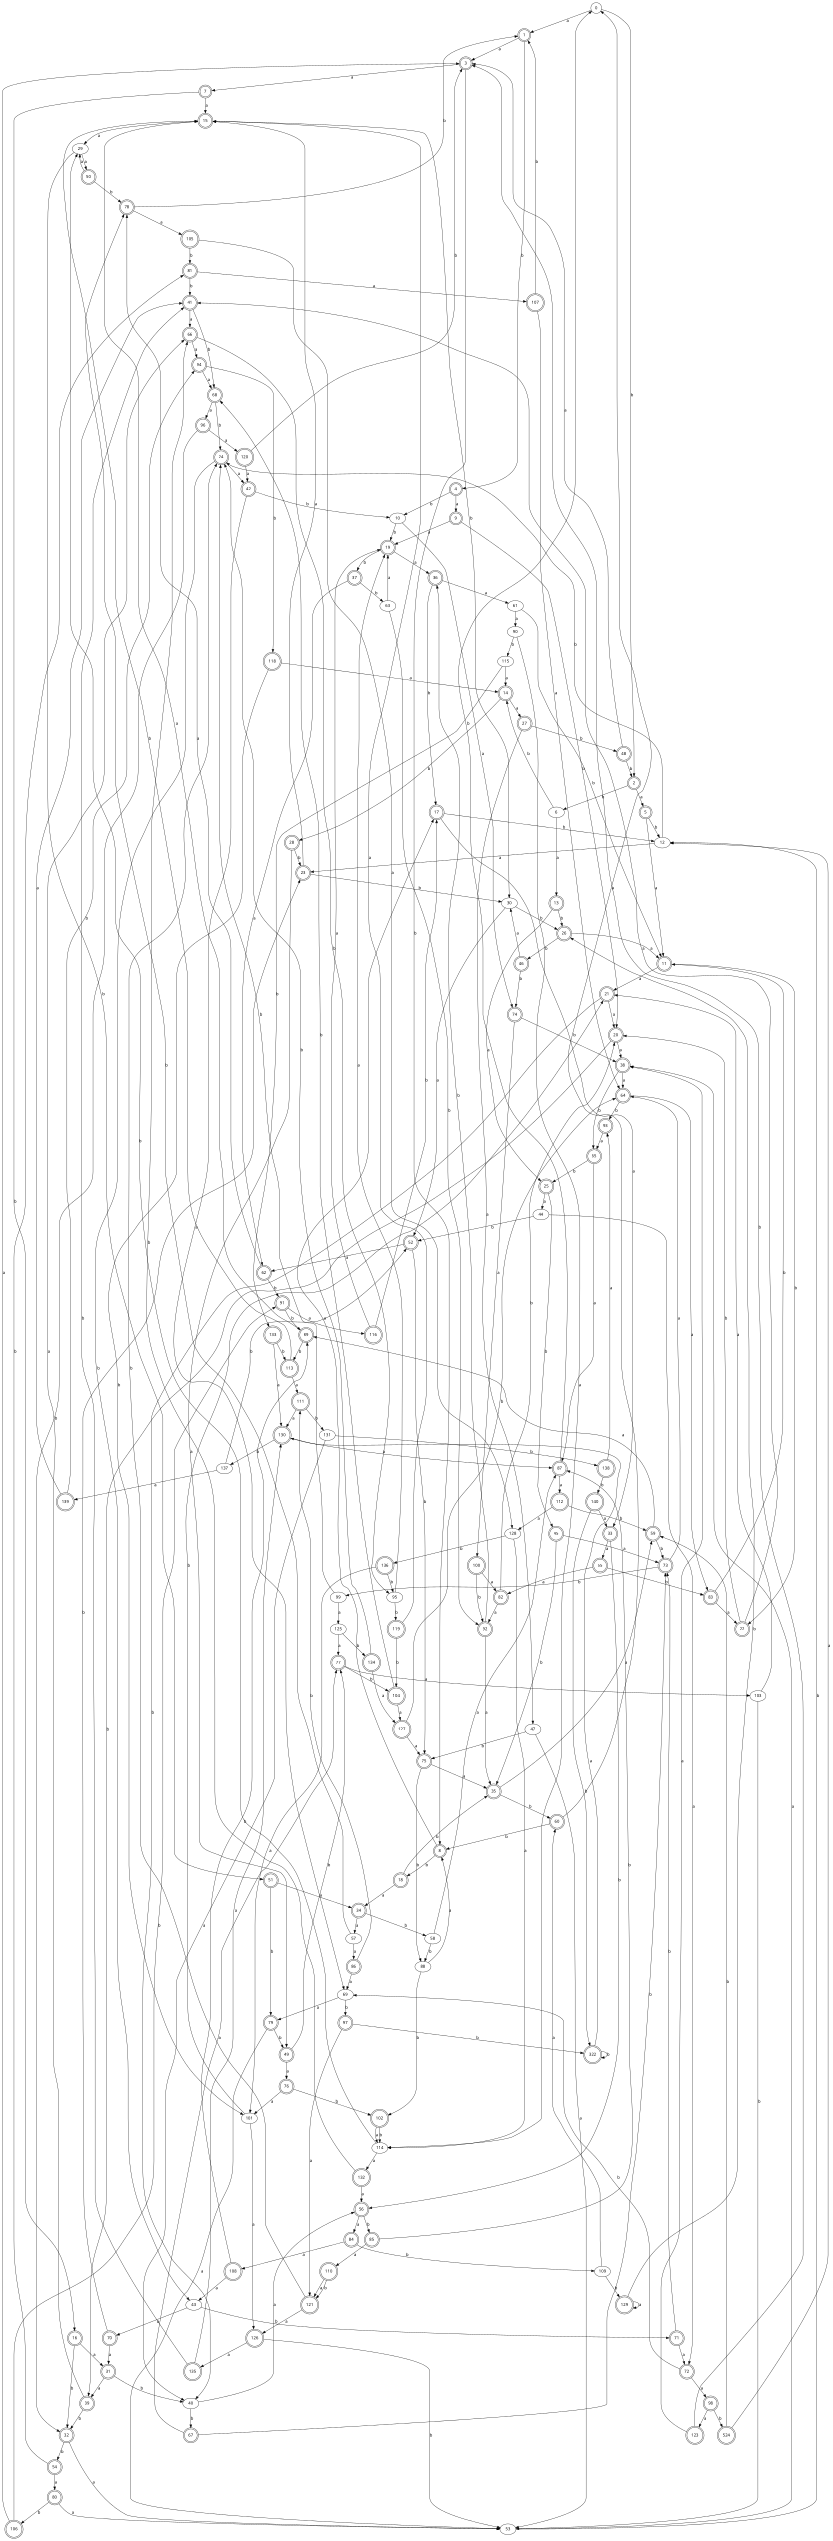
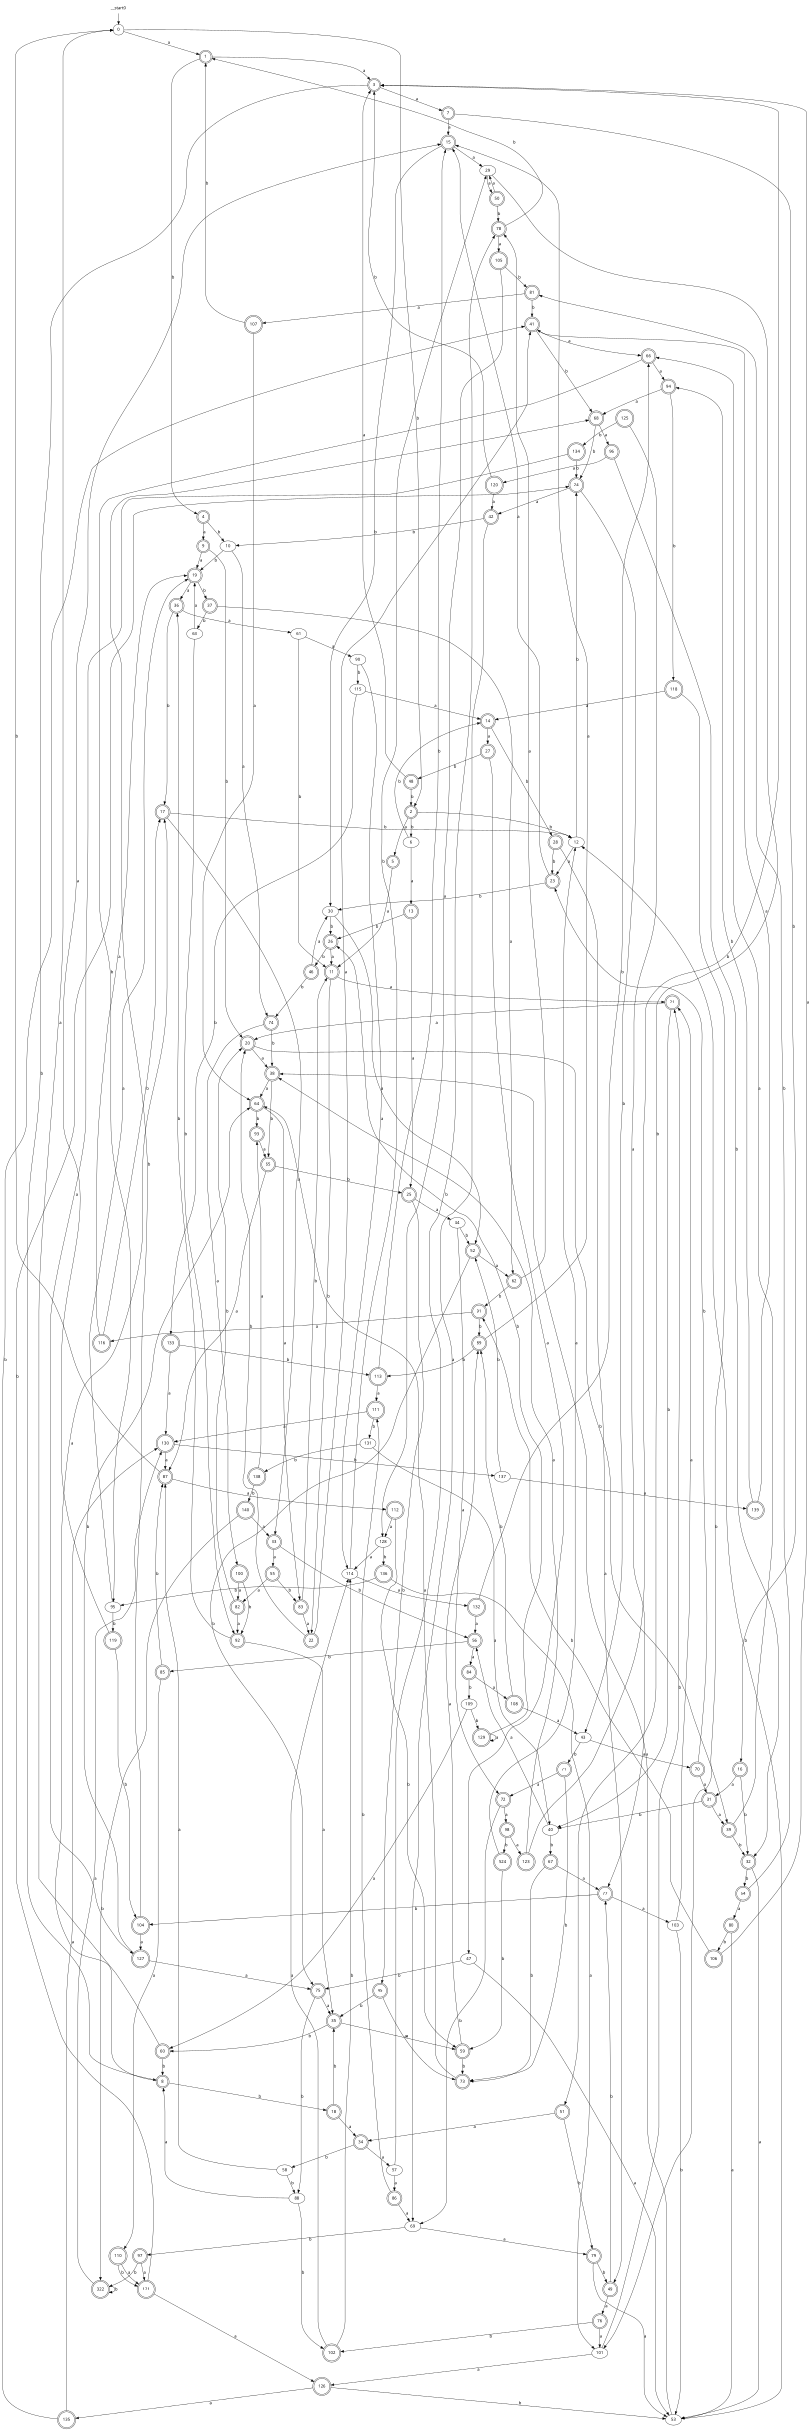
node "__start0": added
edge "5" -> "12": now "2" -> "12"
node "99": removed
node "125": shape ellipse -> doublecircle
